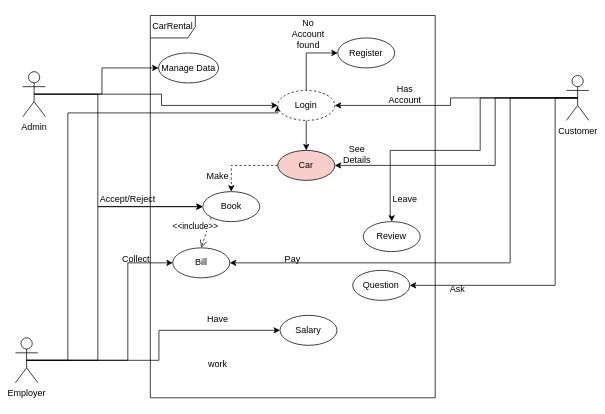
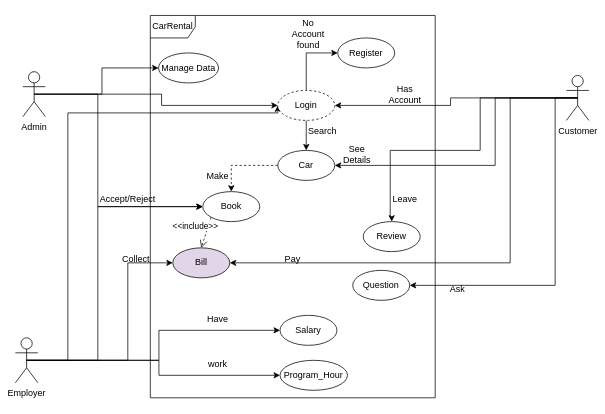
node "Search": added
node "Car": fillcolor #f8cecc -> #ffffff
node "Bill": fillcolor #ffffff -> #e1d5e7
edge "Employer" -> "Program_Hour": added
node "Program_Hour": added
